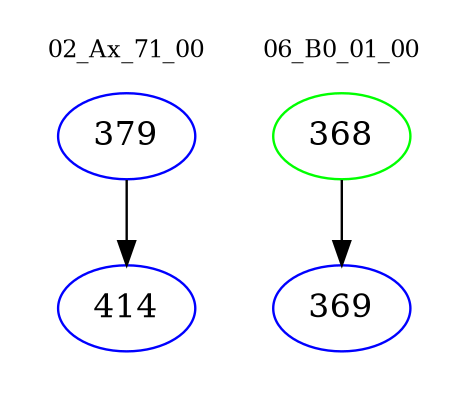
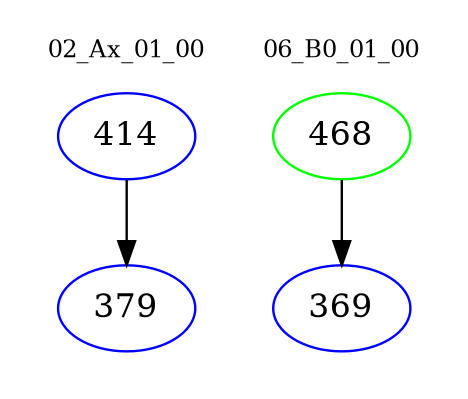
cluster "02_Ax_71_00": label "02_Ax_71_00" -> "02_Ax_01_00"
node "368": label "368" -> "468"
edge "379" -> "414": reversed
